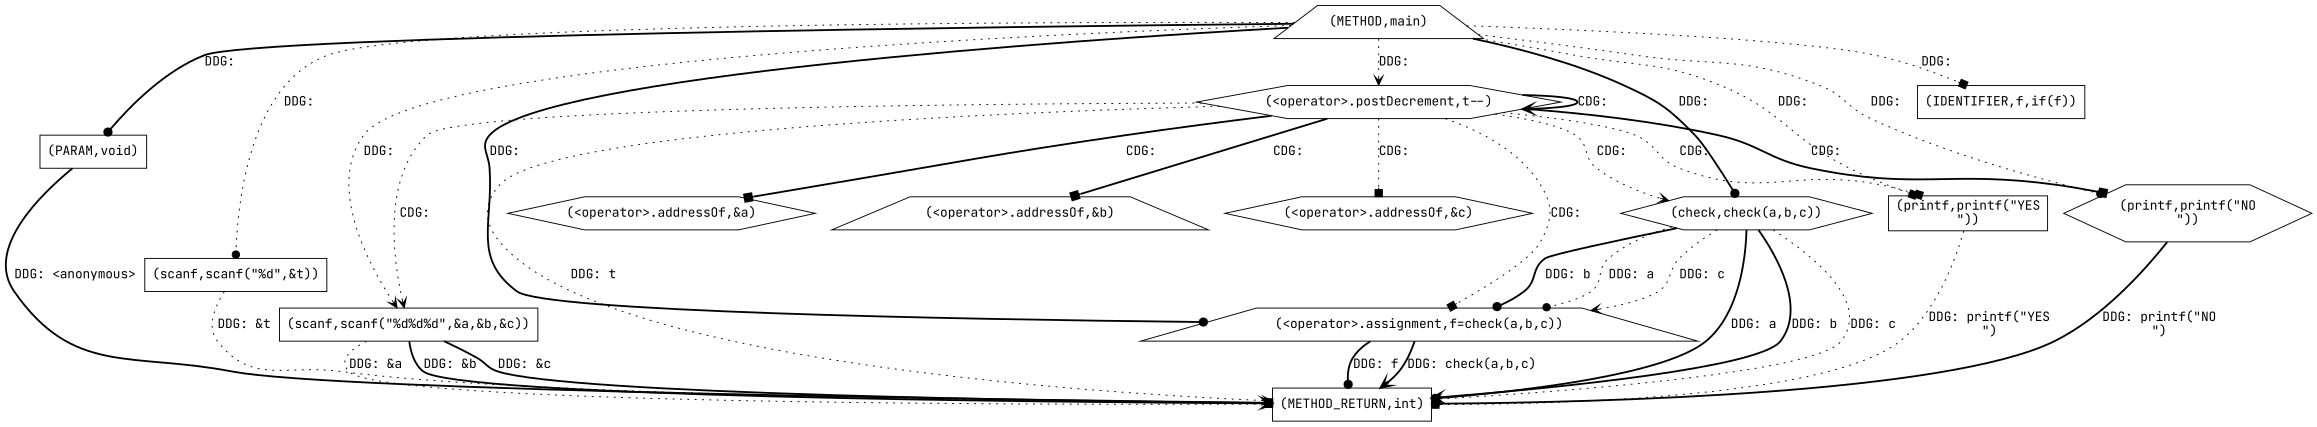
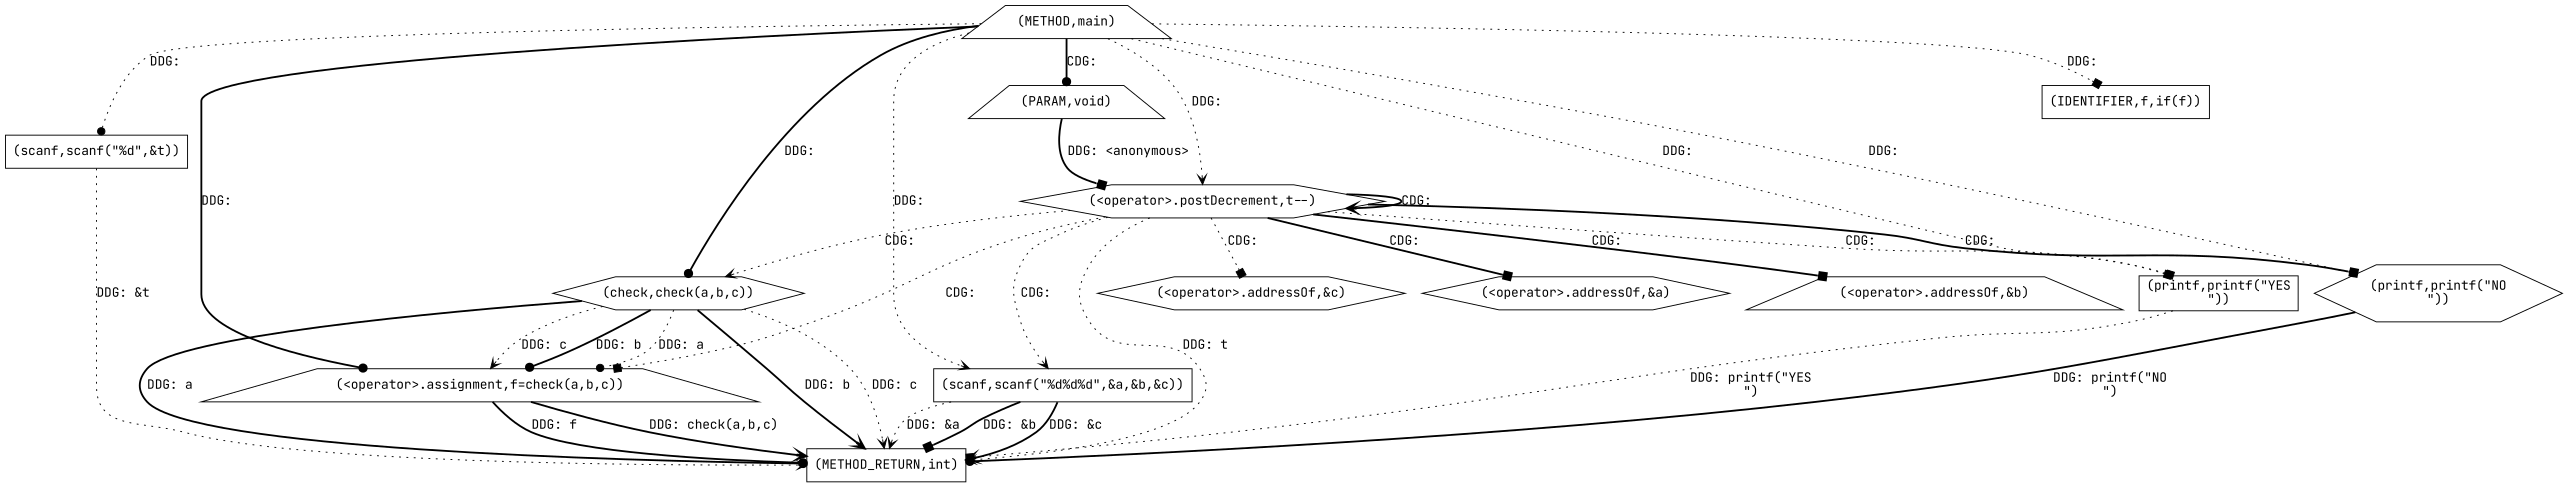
edge "(METHOD,main)" -> "(PARAM,void)": label "DDG: " -> "CDG: "
node "(PARAM,void)": shape box -> trapezium
edge "(PARAM,void)" -> "(METHOD_RETURN,int)": now "(PARAM,void)" -> "(<operator>.postDecrement,t--)"
